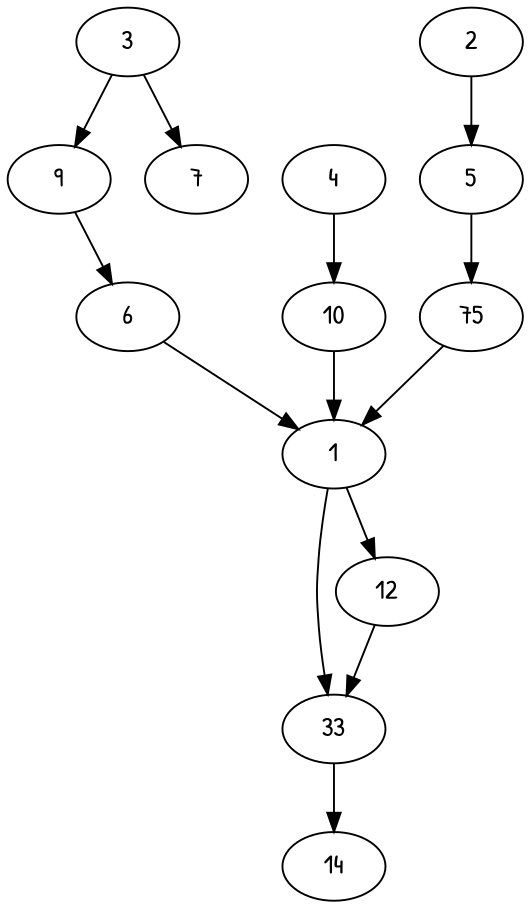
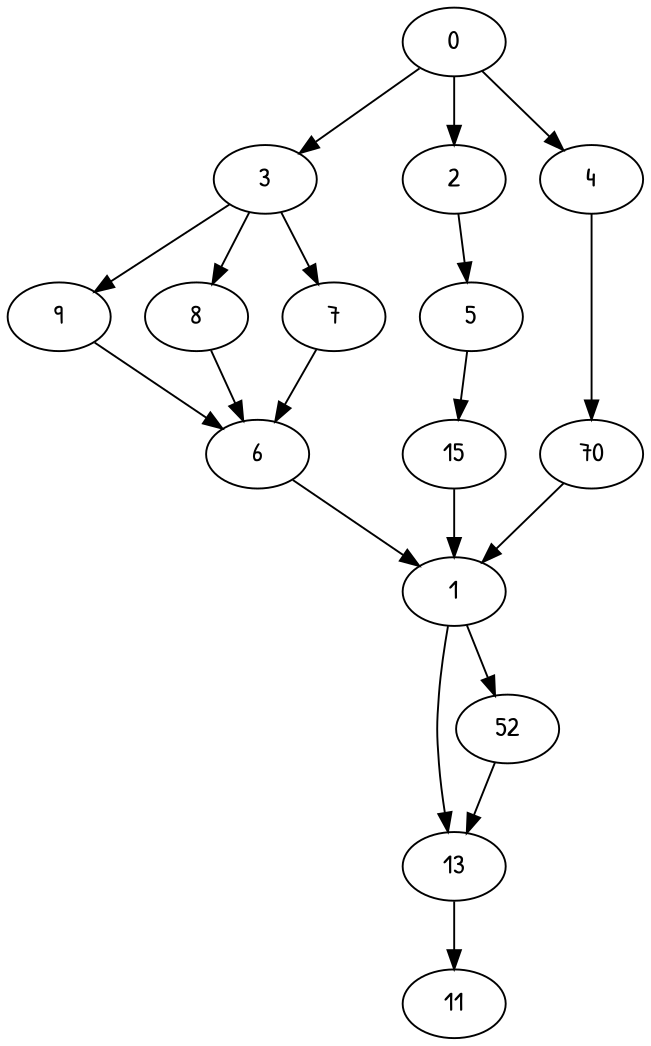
node "0": added
node "8": added
node "10": label "10" -> "70"
node "75": label "75" -> "15"
edge "7" -> "6": added
node "12": label "12" -> "52"
node "33": label "33" -> "13"
node "14": label "14" -> "11"
